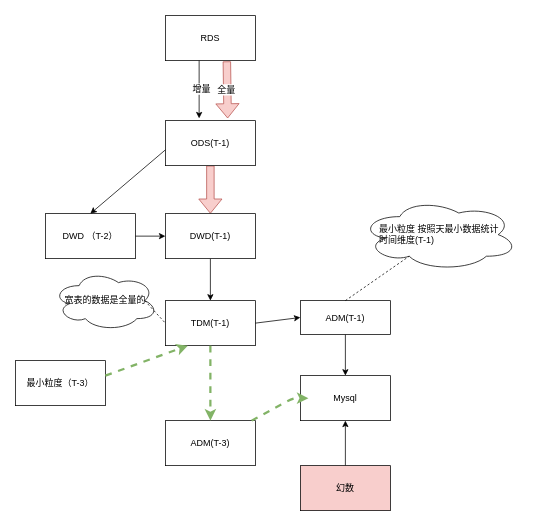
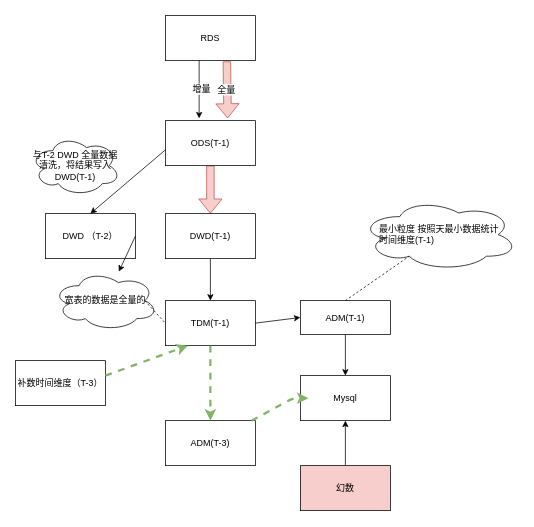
node "与T-2 DWD 全量数据清洗，将结果写入DWD(T-1)": added
edge "DWD （T-2）" -> "DWD(T-1)": now "DWD （T-2）" -> "宽表的数据是全量的"
node "最小粒度（T-3）": label "最小粒度（T-3）" -> "补数时间维度（T-3）"
